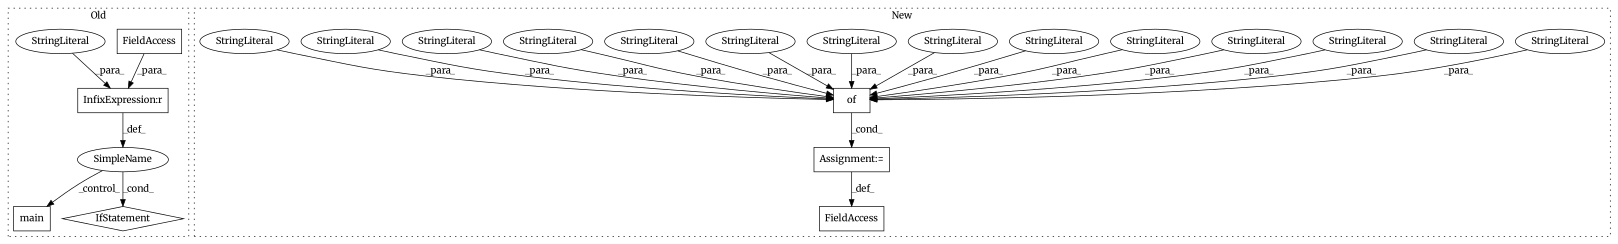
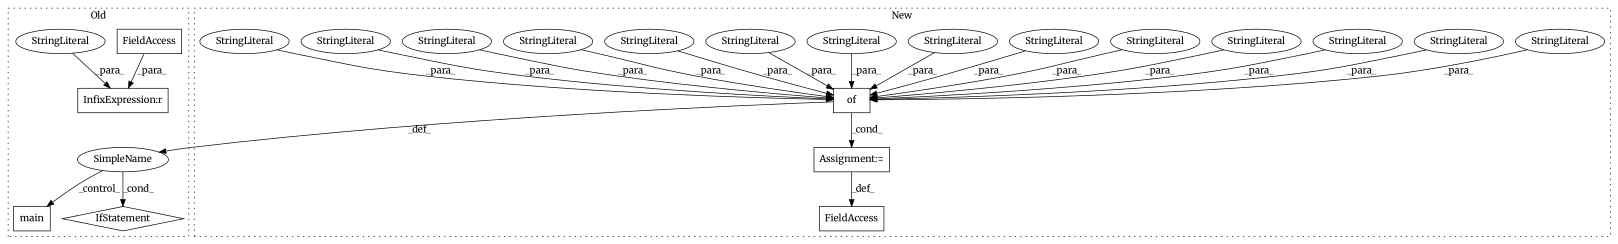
edge "InfixExpression:r" -> "SimpleName": now "of" -> "SimpleName"
